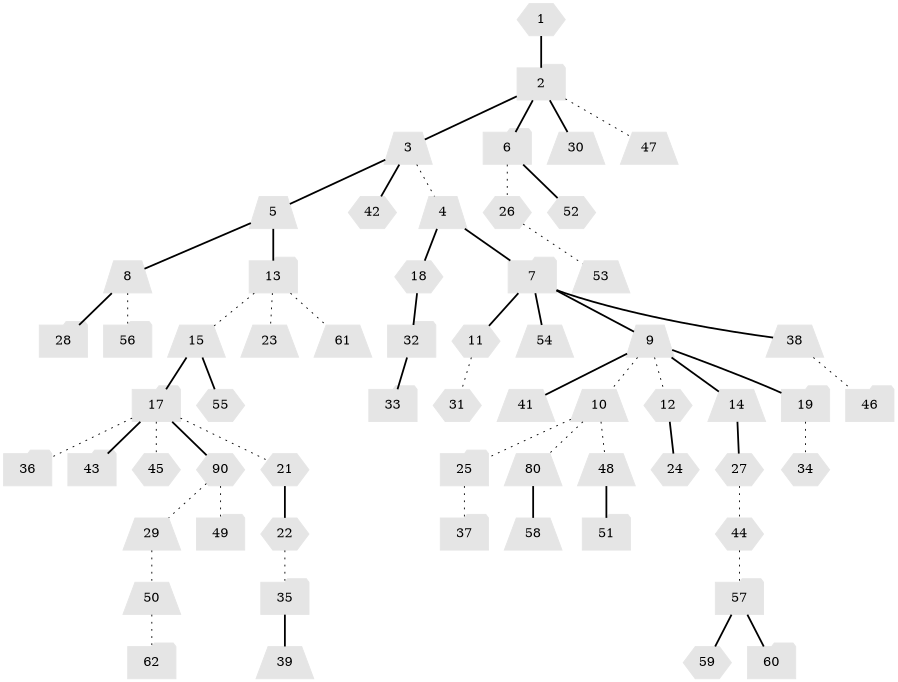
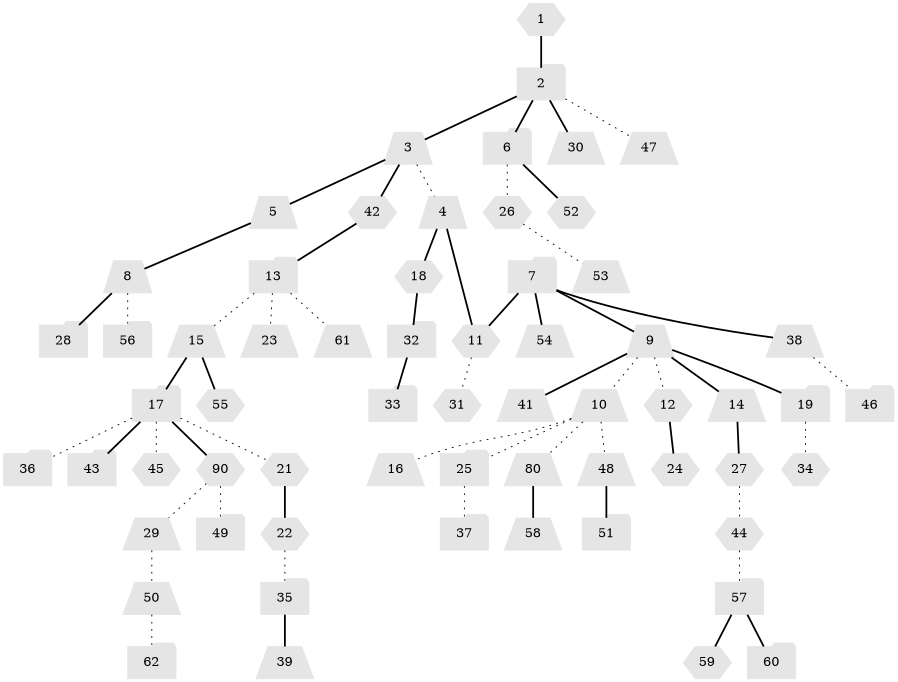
edge "5" -- "13": now "42" -- "13"
edge "4" -- "7": now "4" -- "11"
node "16": added
